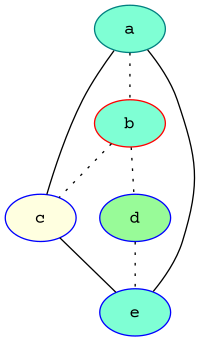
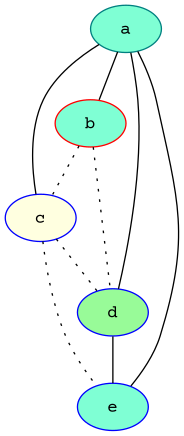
edge "a" -- "b": style dotted -> solid
edge "a" -- "d": added
edge "c" -- "d": added
edge "c" -- "e": style solid -> dotted
edge "d" -- "e": style dotted -> solid
